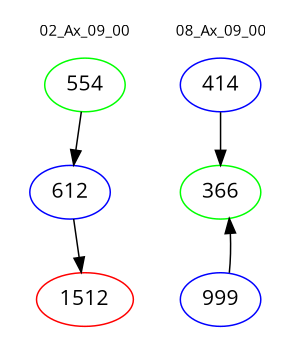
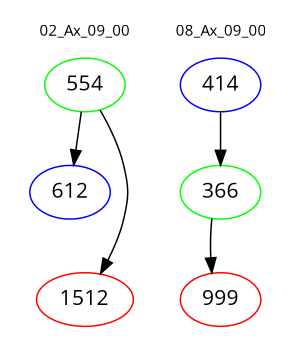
edge "612" -> "1512": now "554" -> "1512"
edge "999" -> "366": reversed
node "999": color blue -> red
